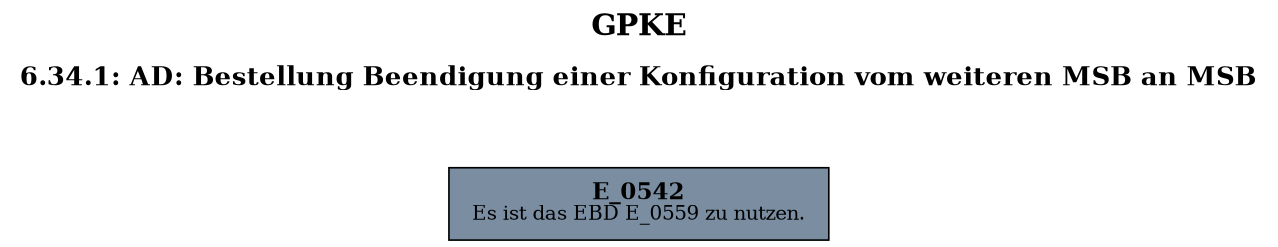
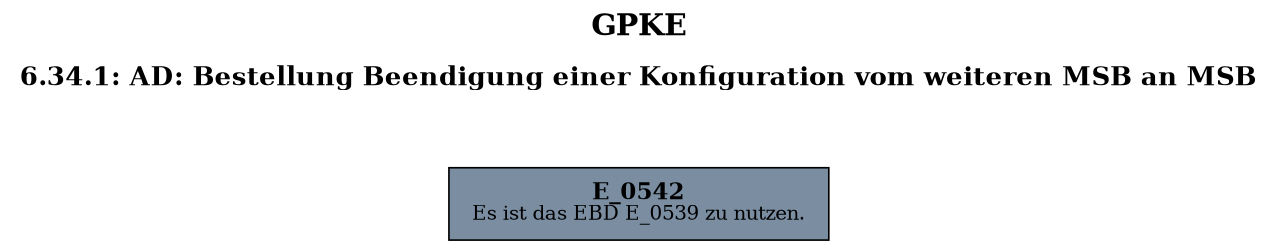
node "E_0542": text "Es ist das EBD E_0559 zu nutzen." -> "Es ist das EBD E_0539 zu nutzen."
